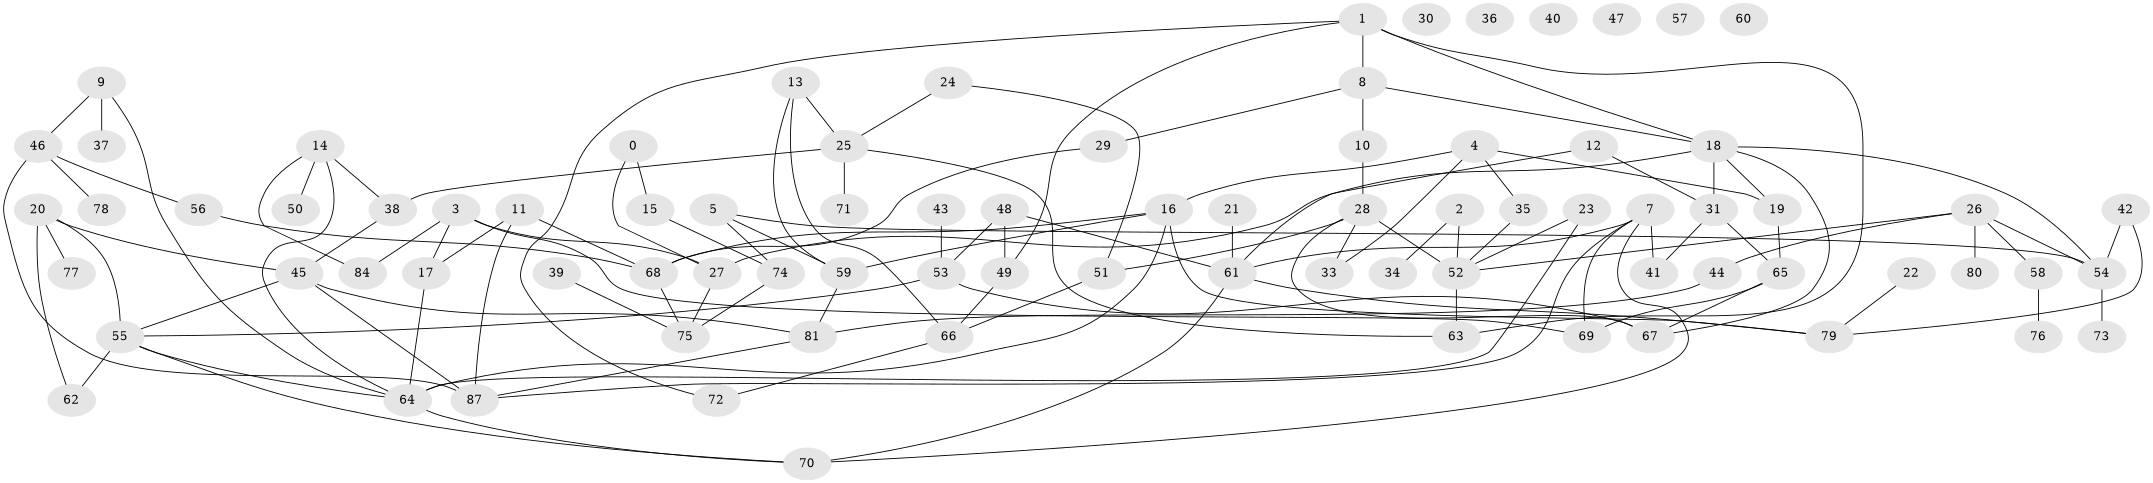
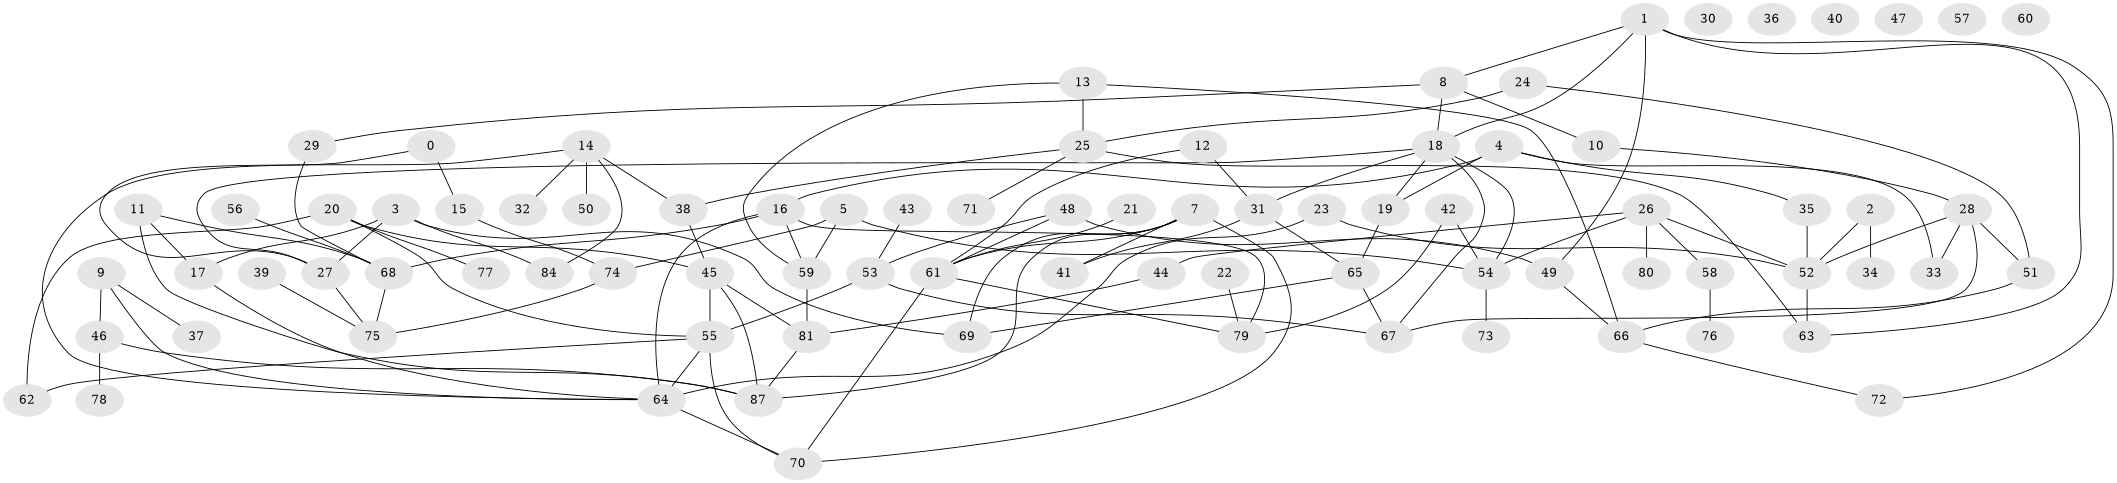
edge "46" -- "56": removed
node "32": added
